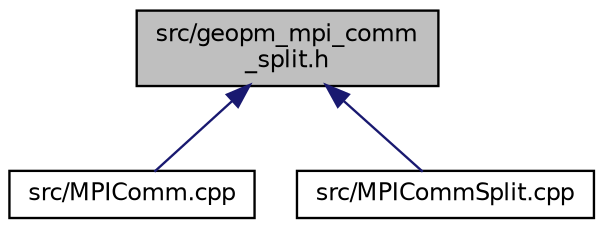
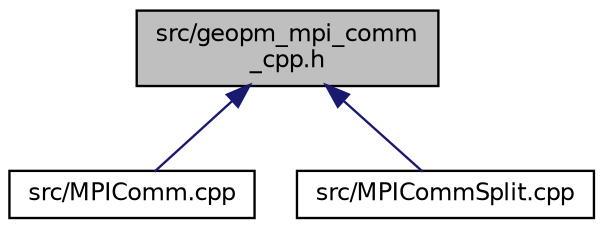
node "src/geopm_mpi_comm _split.h": label "src/geopm_mpi_comm _split.h" -> "src/geopm_mpi_comm _cpp.h"
